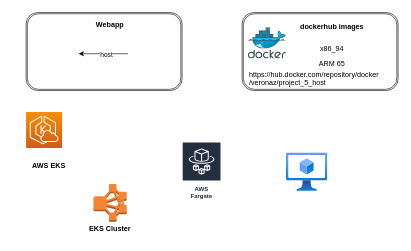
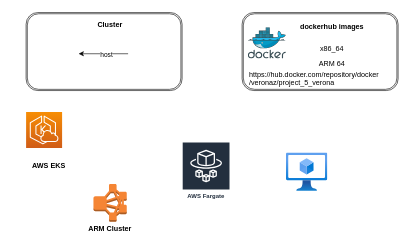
node "Webapp": label "Webapp" -> "Cluster"
node "x86_94": label "x86_94" -> "x86_64"
node "ARM 65": label "ARM 65" -> "ARM 64"
node "https://hub.docker.com/repository/docker /veronaz/project_5_host": label "https://hub.docker.com/repository/docker /veronaz/project_5_host" -> "https://hub.docker.com/repository/docker /veronaz/project_5_verona"
node "AWS Fargate": size 39x60 -> 48x60
node "EKS Cluster": label "EKS Cluster" -> "ARM Cluster"
